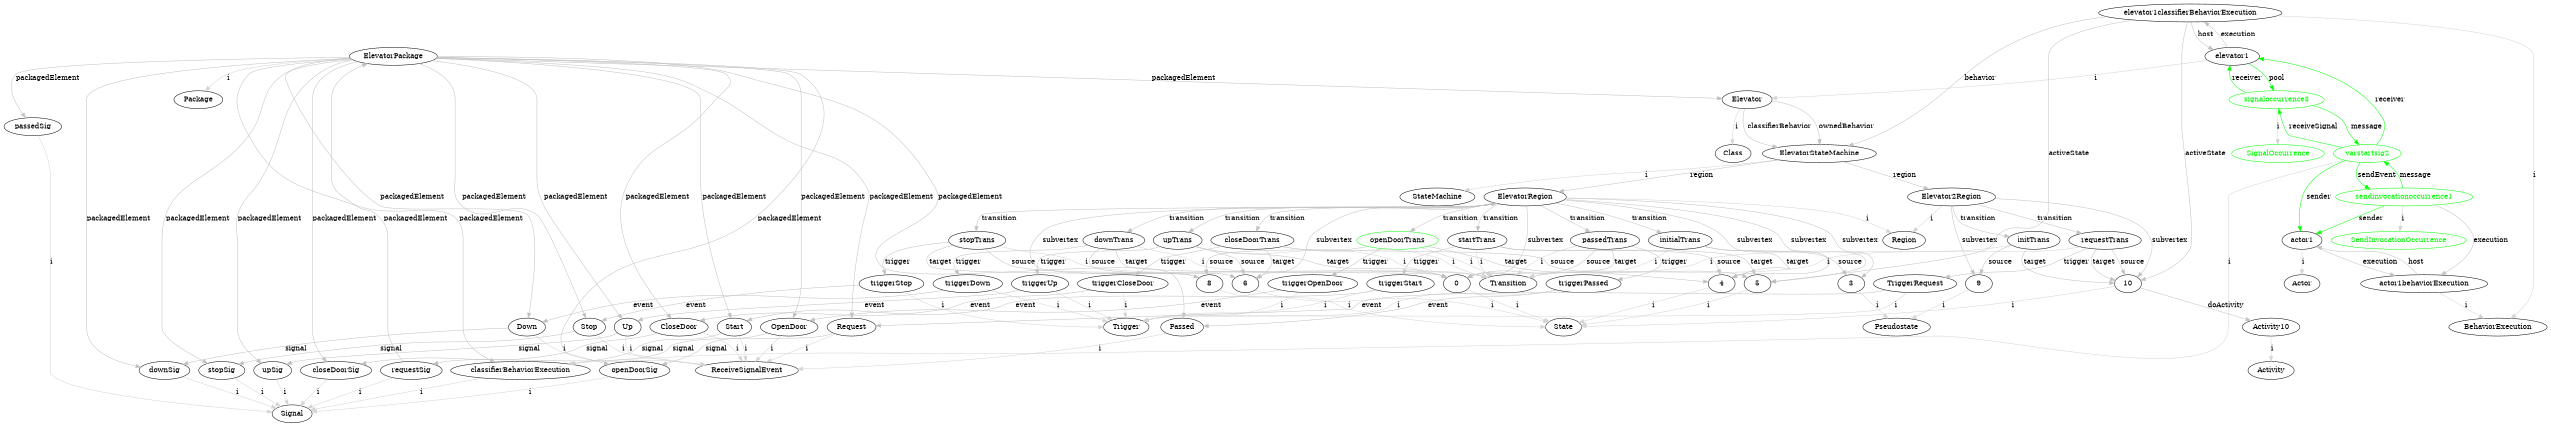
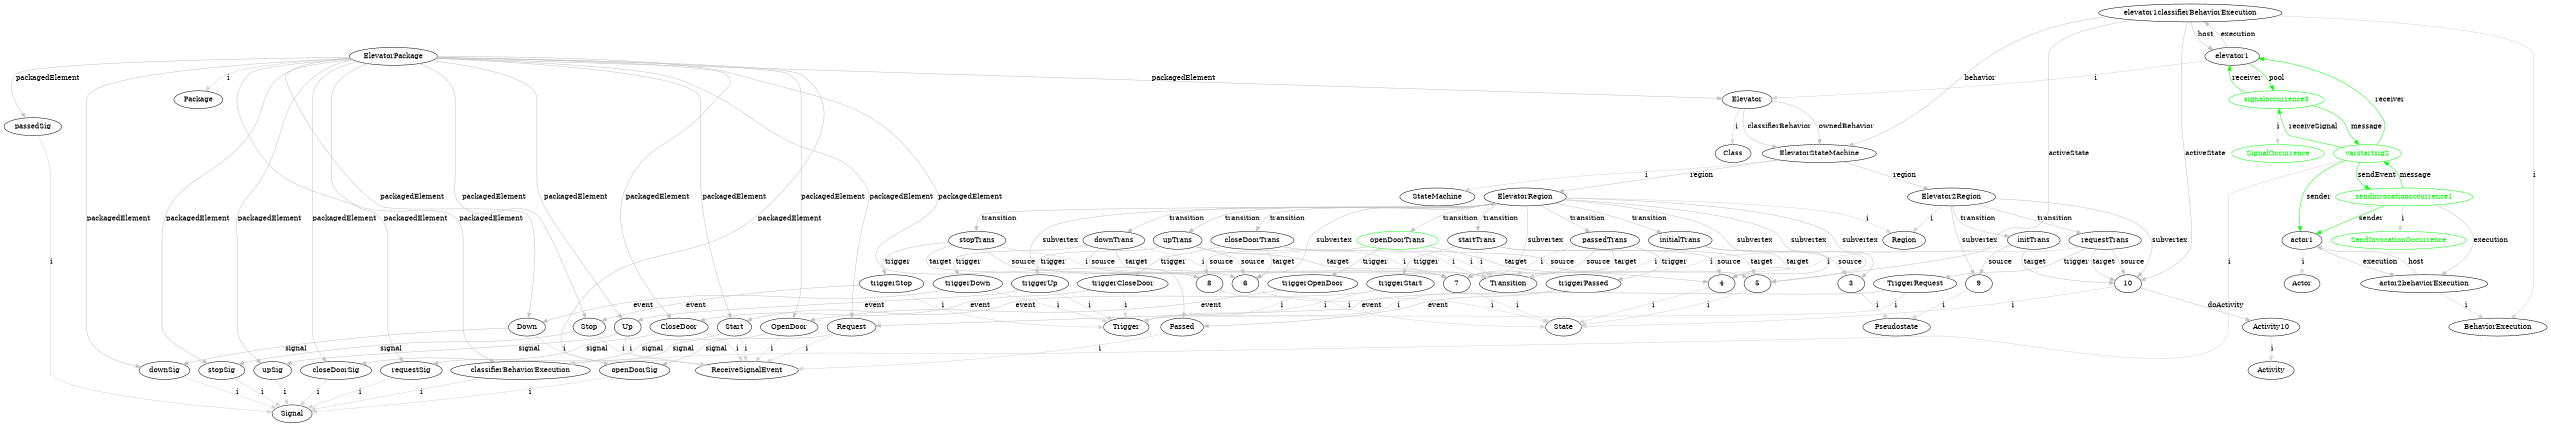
edge "requestSig" -> "ElevatorPackage": reversed
node "0": label "0" -> "7"
node "actor1behaviorExecution": label "actor1behaviorExecution" -> "actor2behaviorExecution"
